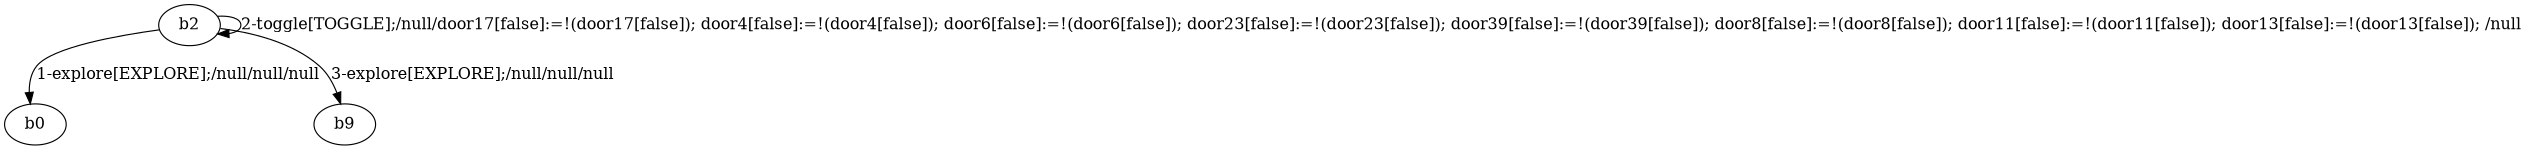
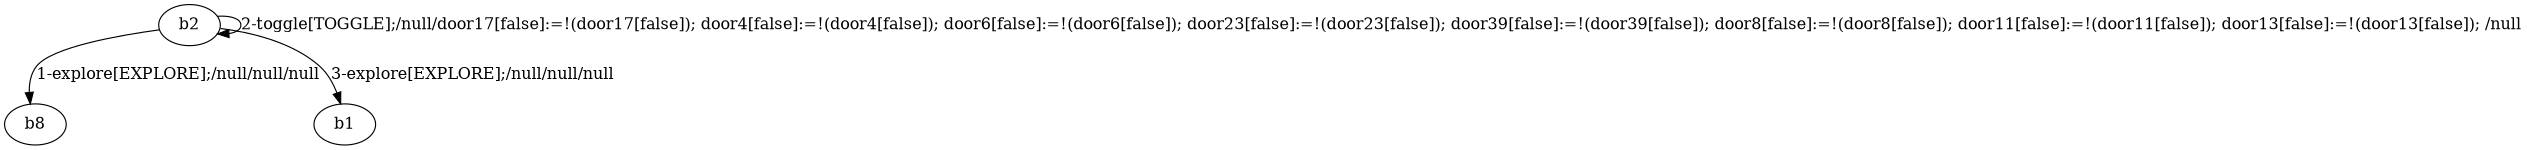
node "b0": label "b0" -> "b8"
node "b9": label "b9" -> "b1"
